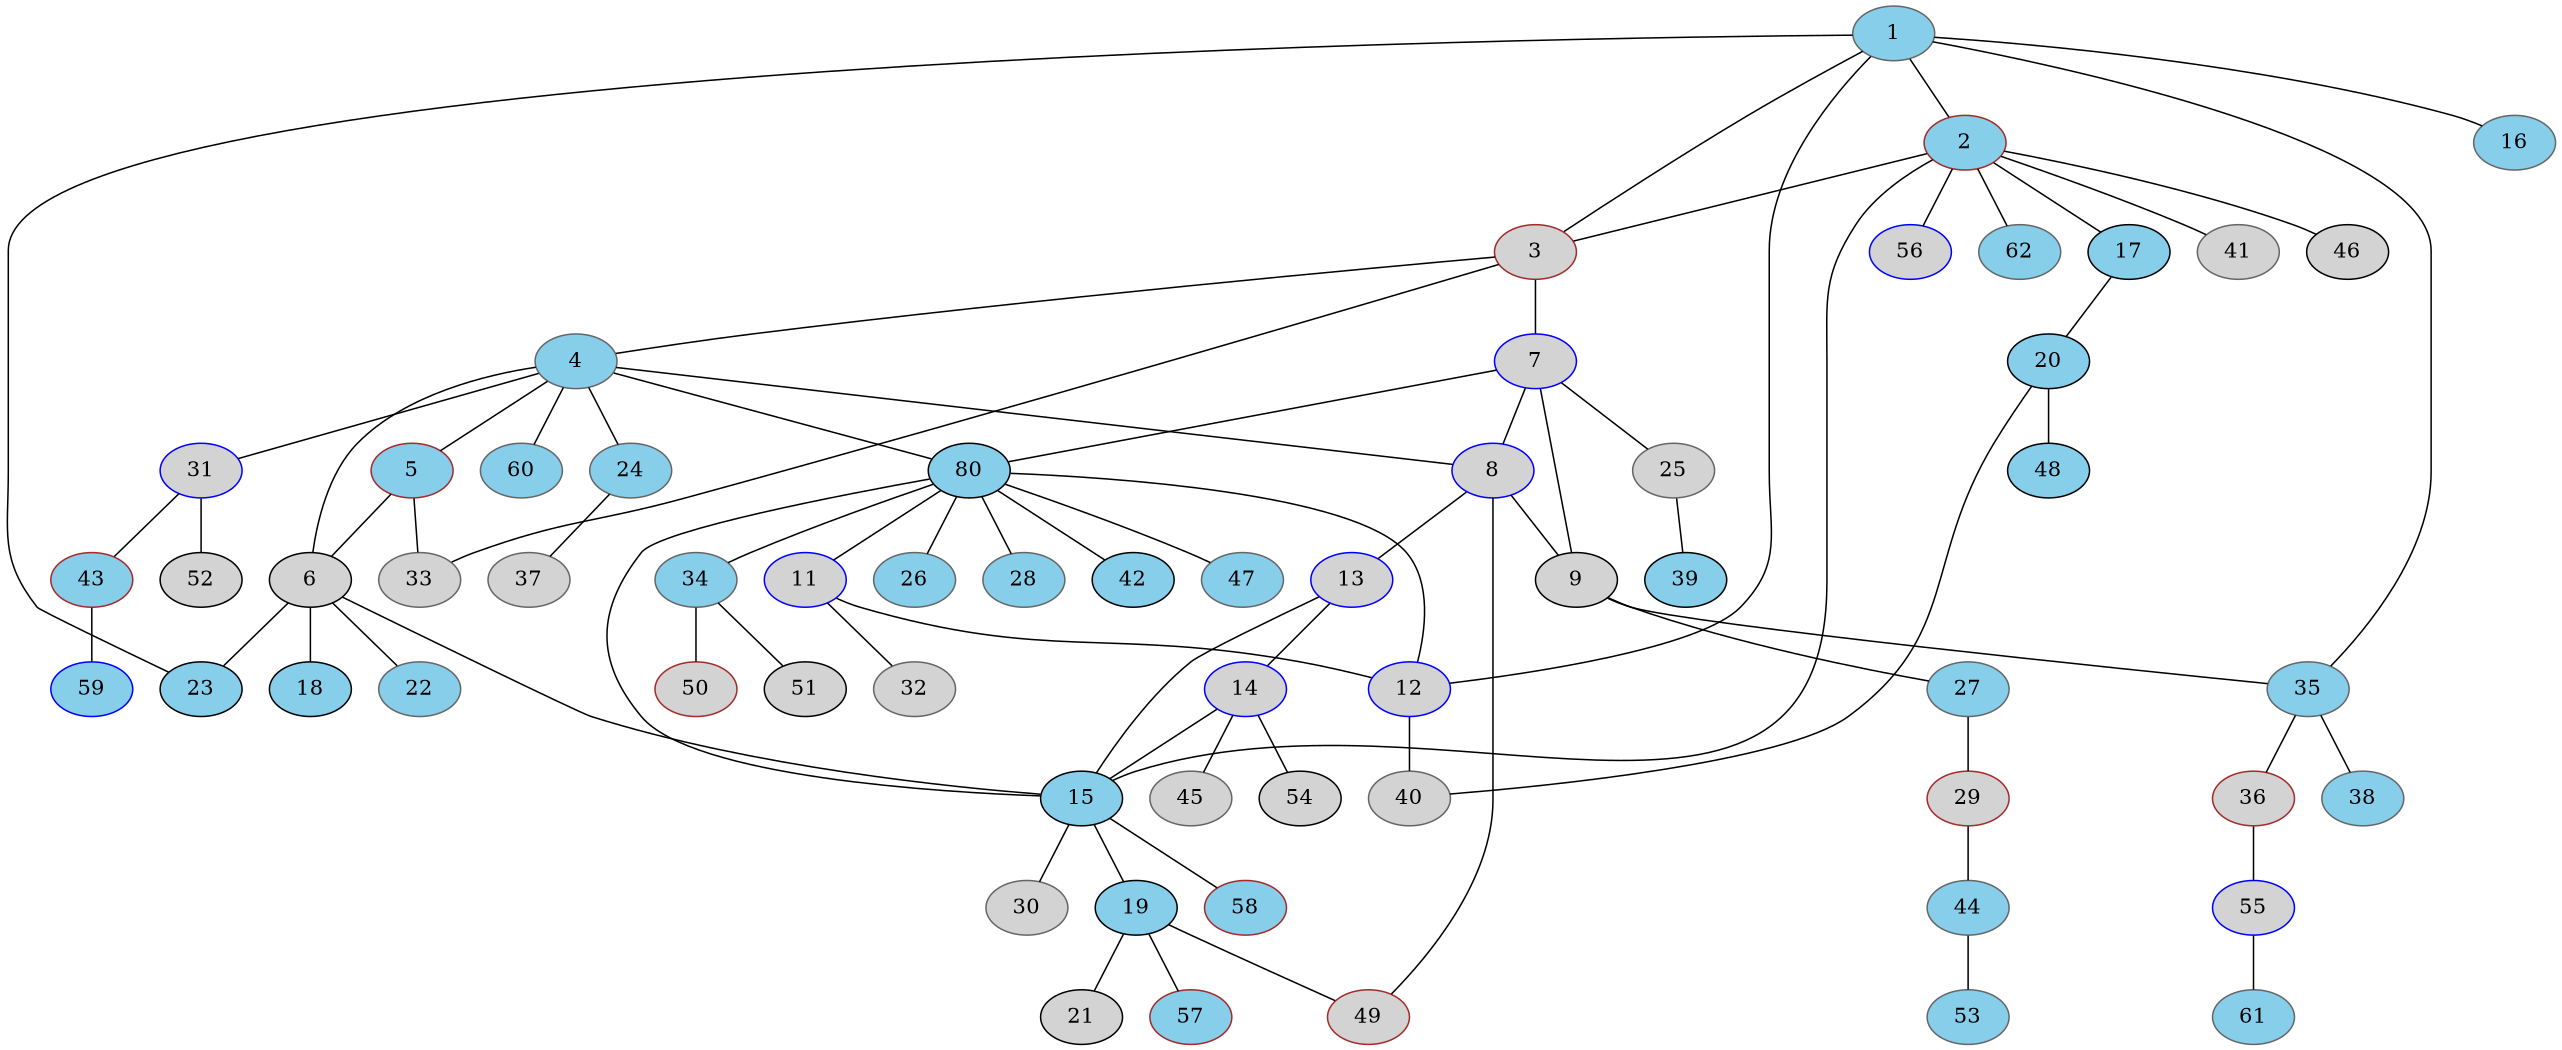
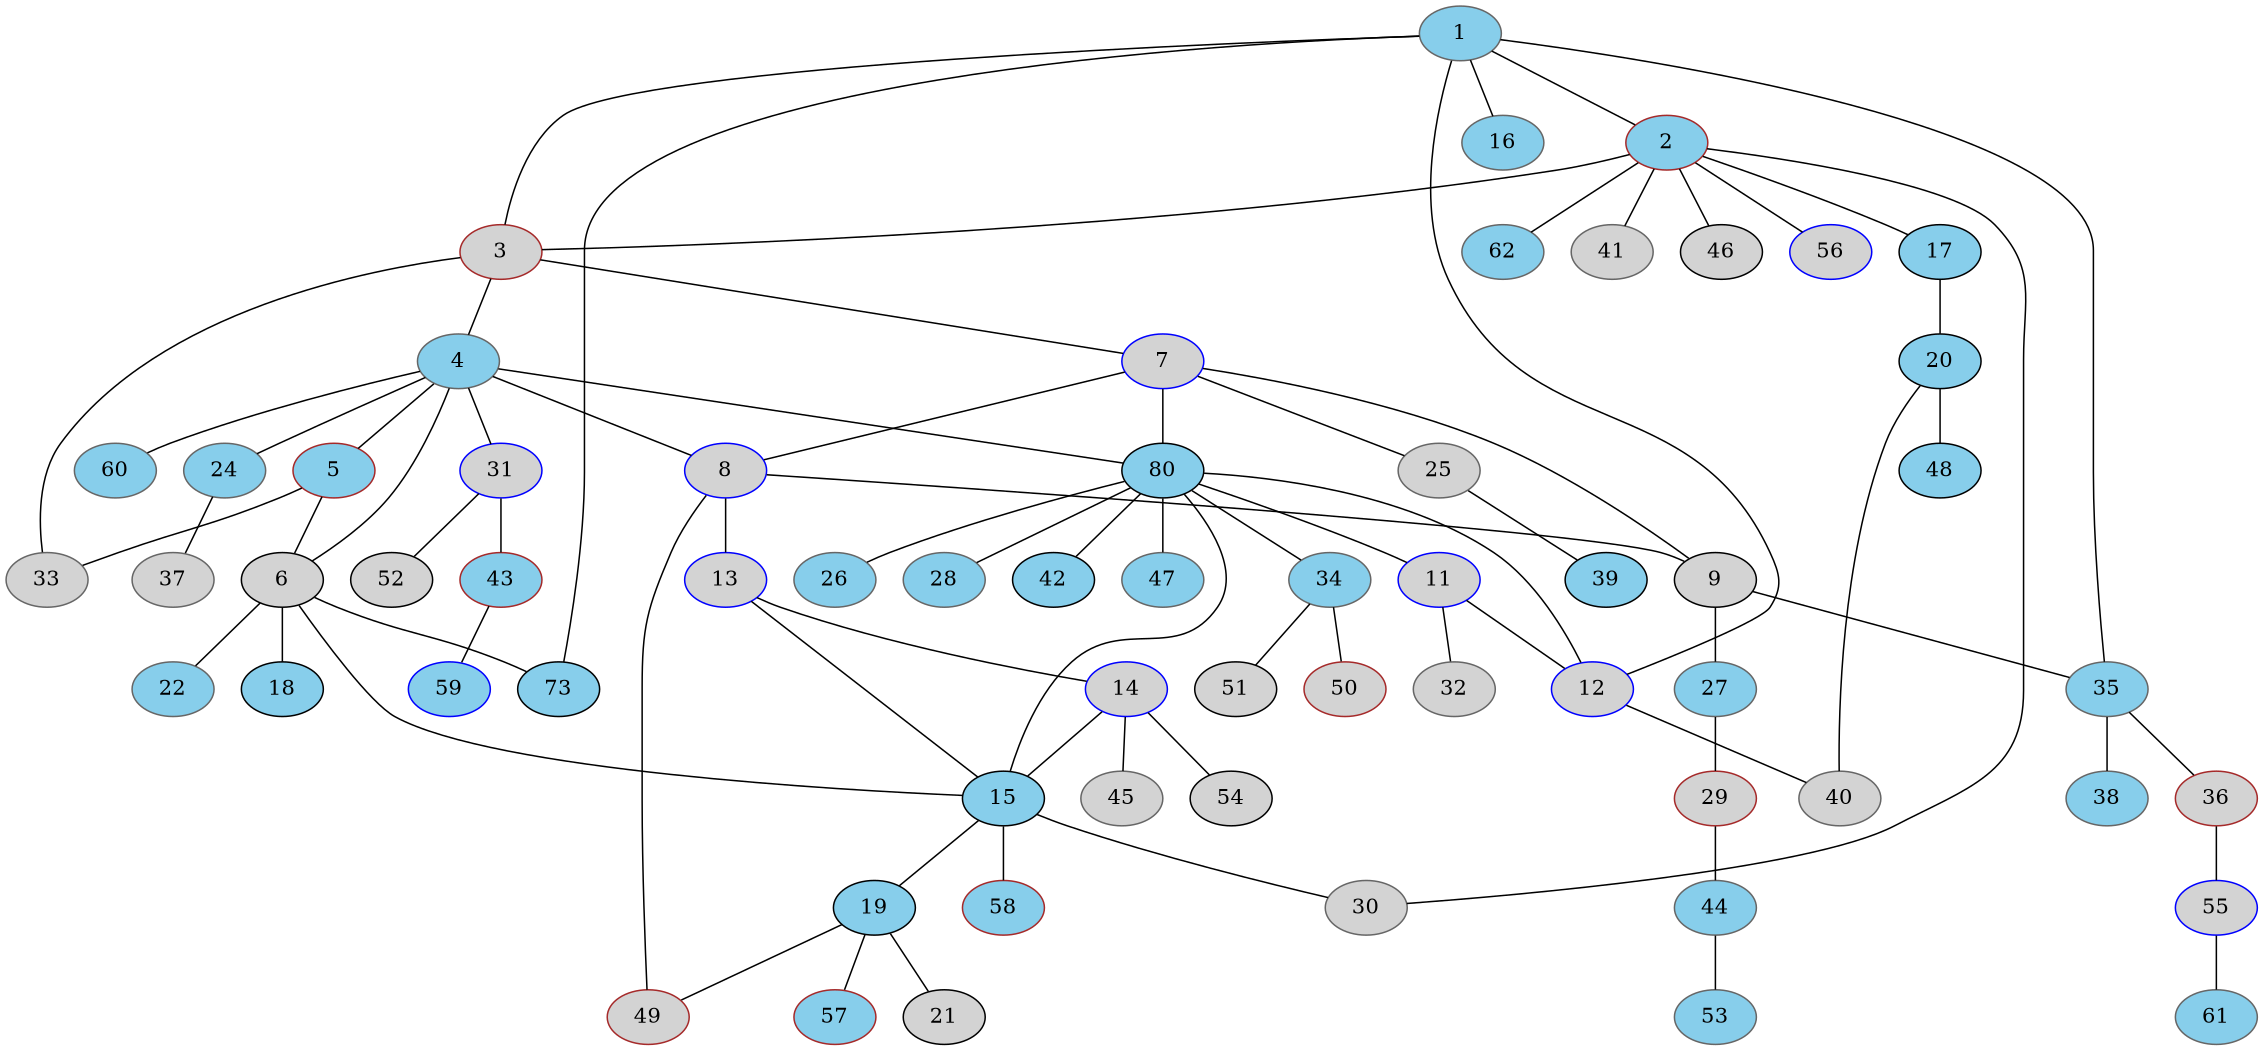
node "23": label "23" -> "73"
edge "2" -- "15": now "2" -- "30"
